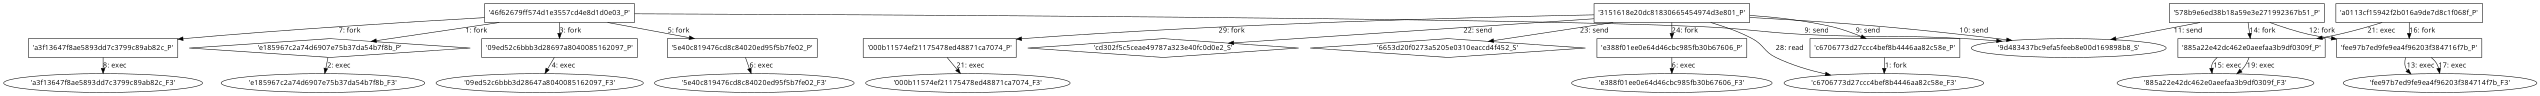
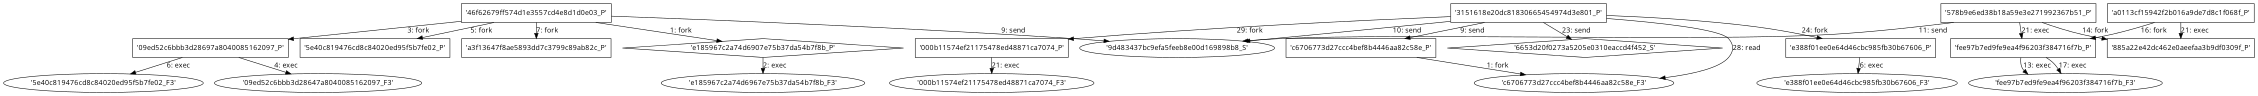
edge "'578b9e6ed38b18a59e3e271992367b51_P'" -> "'fee97b7ed9fe9ea4f96203f384716f7b_P'": label "12: fork" -> "21: exec"
node "'cd302f5c5ceae49787a323e40fc0d0e2_S'": removed
edge "'5e40c819476cd8c84020ed95f5b7fe02_P'" -> "'5e40c819476cd8c84020ed95f5b7fe02_F3'": now "'09ed52c6bbb3d28697a8040085162097_P'" -> "'5e40c819476cd8c84020ed95f5b7fe02_F3'"
node "'a3f13647f8ae5893dd7c3799c89ab82c_F3'": removed
node "'e185967c2a74d6907e75b37da54b7f8b_F3'": label "'e185967c2a74d6907e75b37da54b7f8b_F3'" -> "'e185967c2a74d6967e75b37da54b7f8b_F3'"
node "'885a22e42dc462e0aeefaa3b9df0309f_F3'": removed
node "'fee97b7ed9fe9ea4f96203f384714f7b_F3'": label "'fee97b7ed9fe9ea4f96203f384714f7b_F3'" -> "'fee97b7ed9fe9ea4f96203f384716f7b_F3'"
